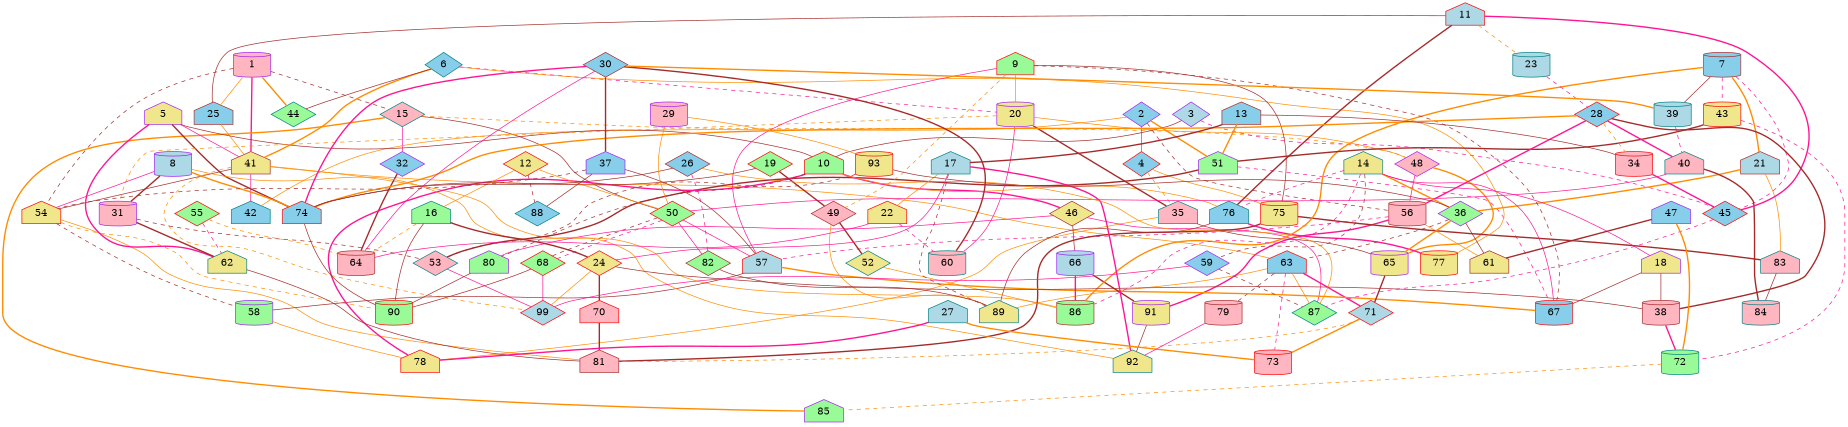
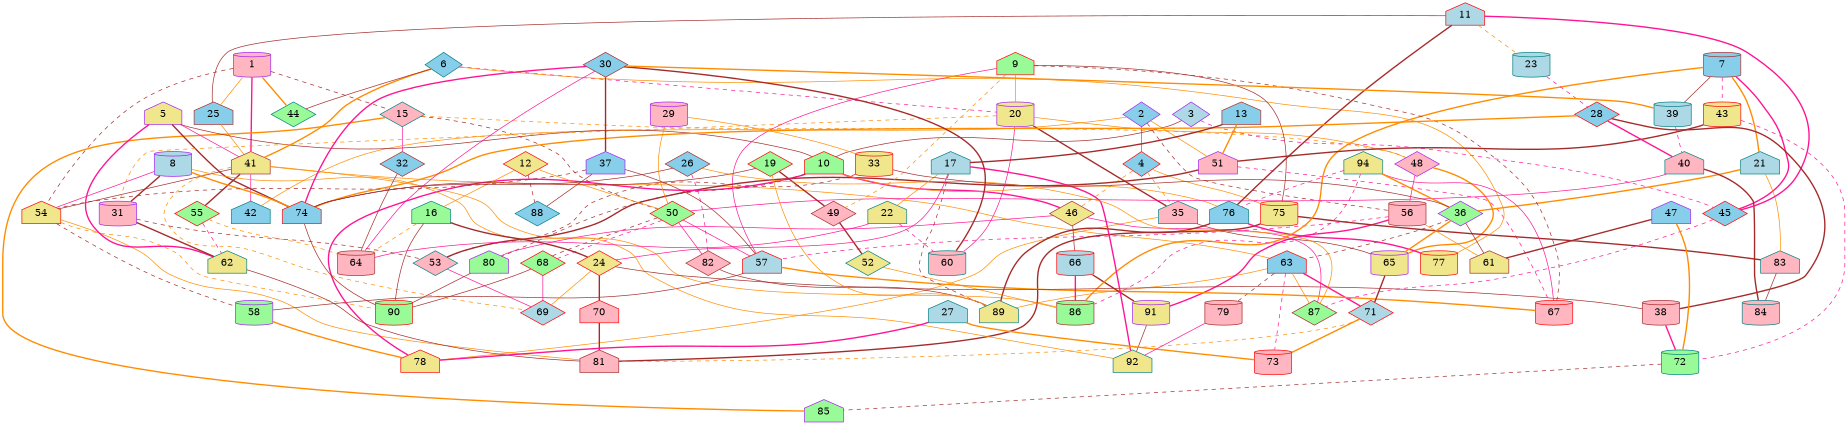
edge "2" -- "51": style bold -> solid
edge "7" -- "45": style dashed -> bold
edge "15" -- "50": style solid -> dashed
node "32": color purple -> brown
node "93": label "93" -> "33"
node "51": fillcolor palegreen -> lightpink
node "14": label "14" -> "94"
node "34": removed
node "21": color brown -> teal
edge "28" -- "56": removed
edge "4" -- "46": added
edge "41" -- "55": added
node "22": color red -> teal
edge "32" -- "64": style bold -> solid
edge "76" -- "89": style solid -> bold
node "82": fillcolor palegreen -> lightpink
node "66": color purple -> red
node "59": removed
node "18": removed
edge "49" -- "89": now "19" -- "89"
node "99": label "99" -> "69"
node "87": color teal -> brown
node "67": fillcolor skyblue -> lightpink
edge "58" -- "78": style solid -> bold
edge "72" -- "85": color darkorange -> brown
